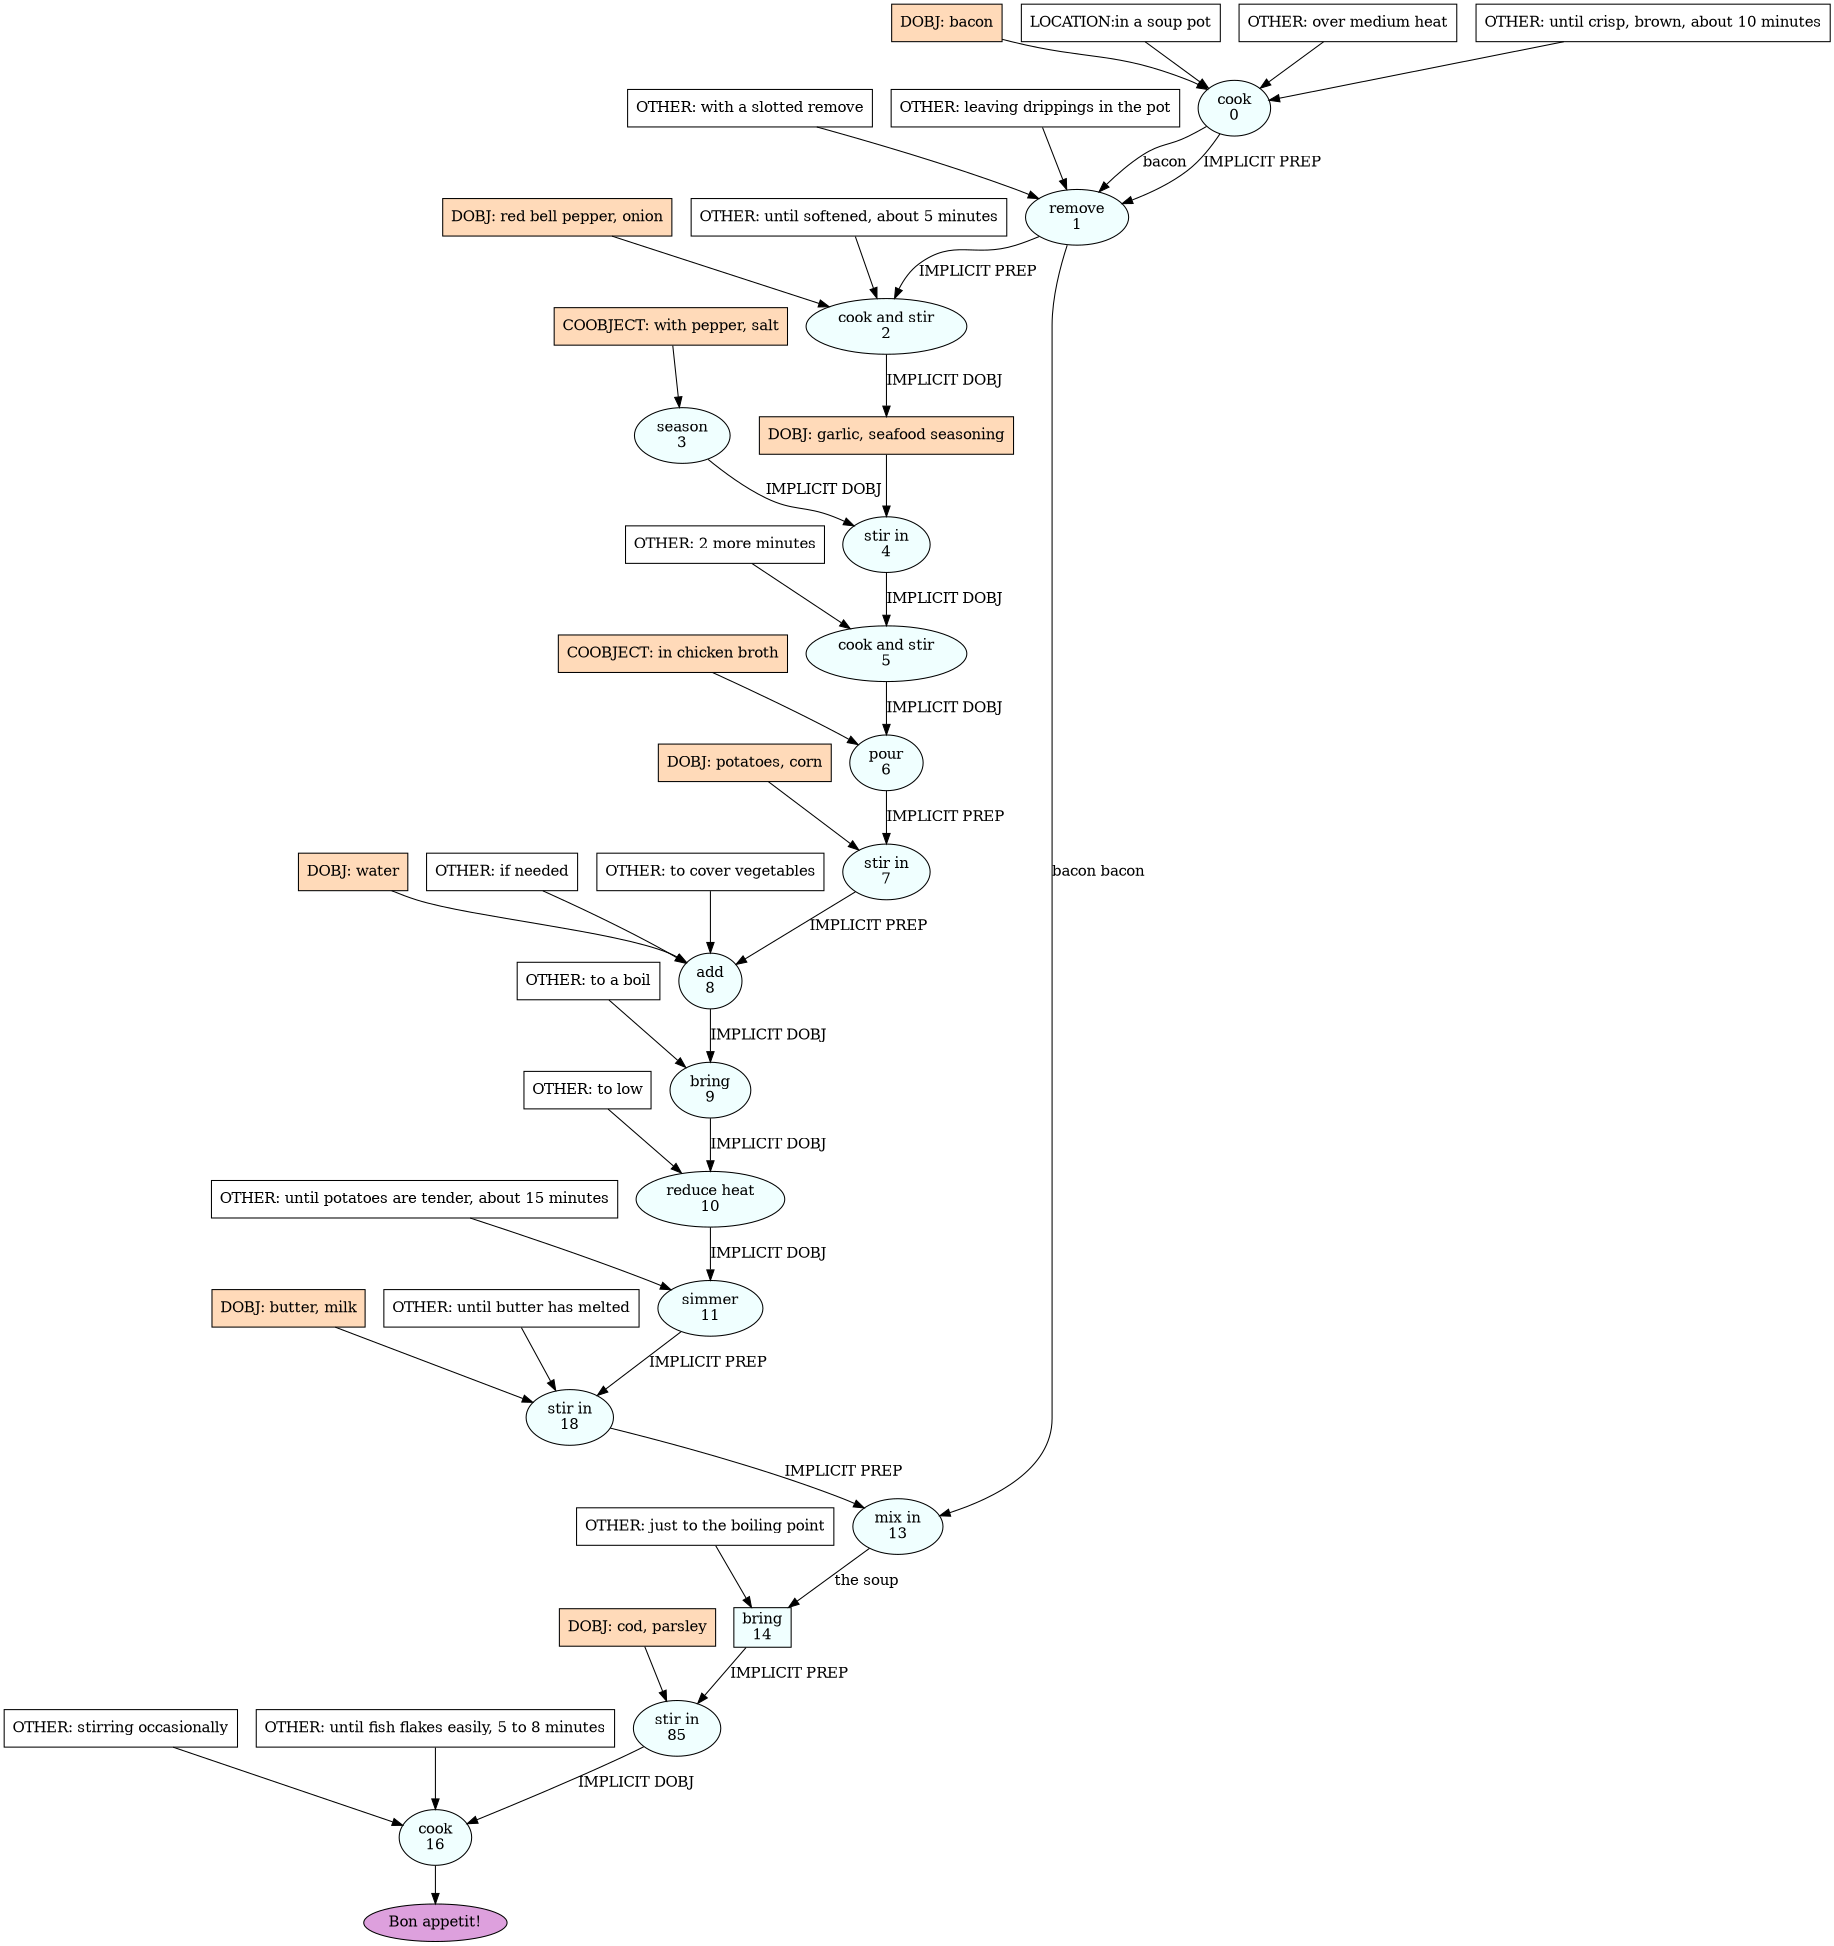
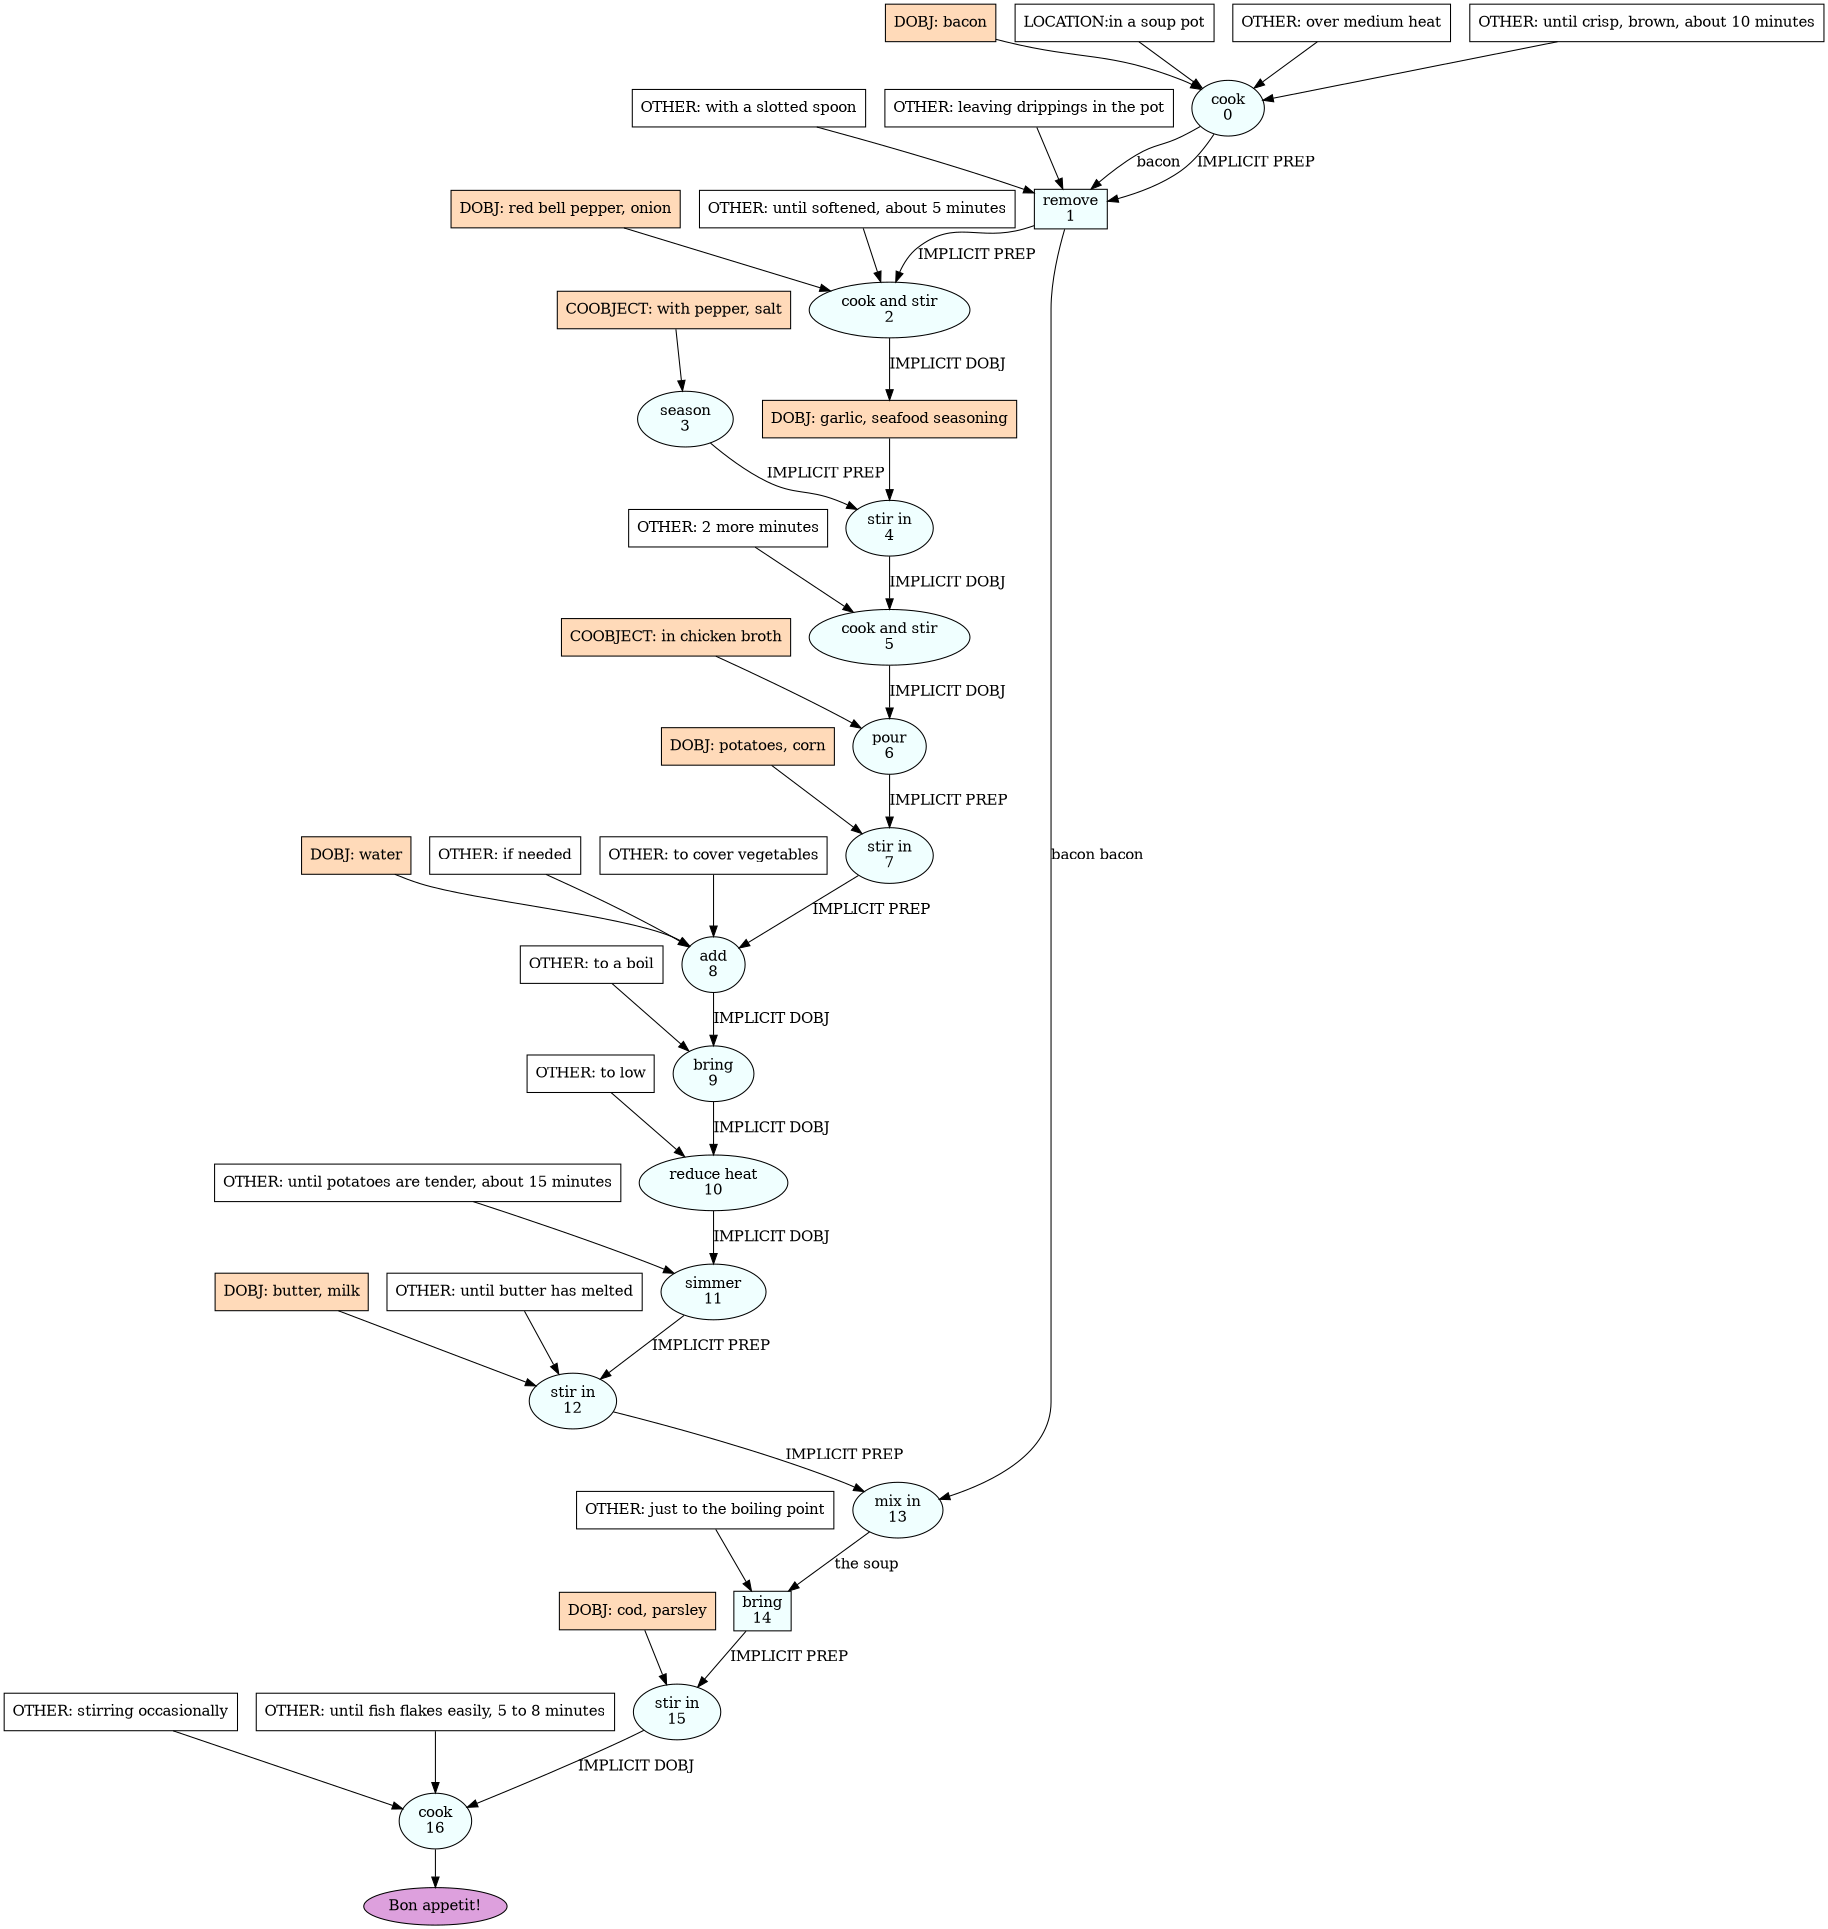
node "OTHER: with a slotted remove": label "OTHER: with a slotted remove" -> "OTHER: with a slotted spoon"
node "remove 1": shape ellipse -> box
edge "season 3" -> "stir in 4": label "IMPLICIT DOBJ" -> "IMPLICIT PREP"
node "stir in 18": label "stir in 18" -> "stir in 12"
node "stir in 85": label "stir in 85" -> "stir in 15"
